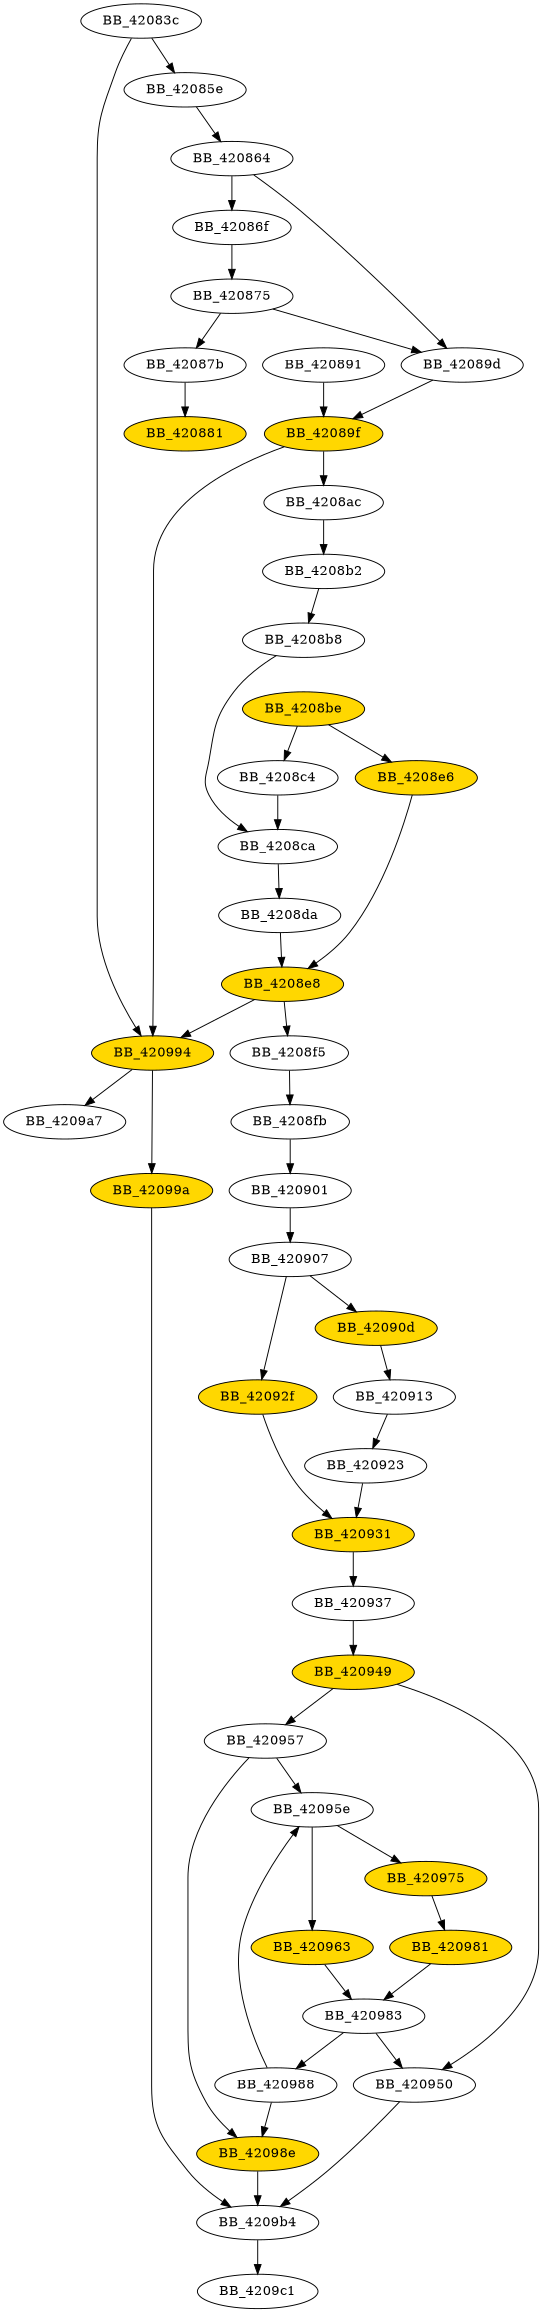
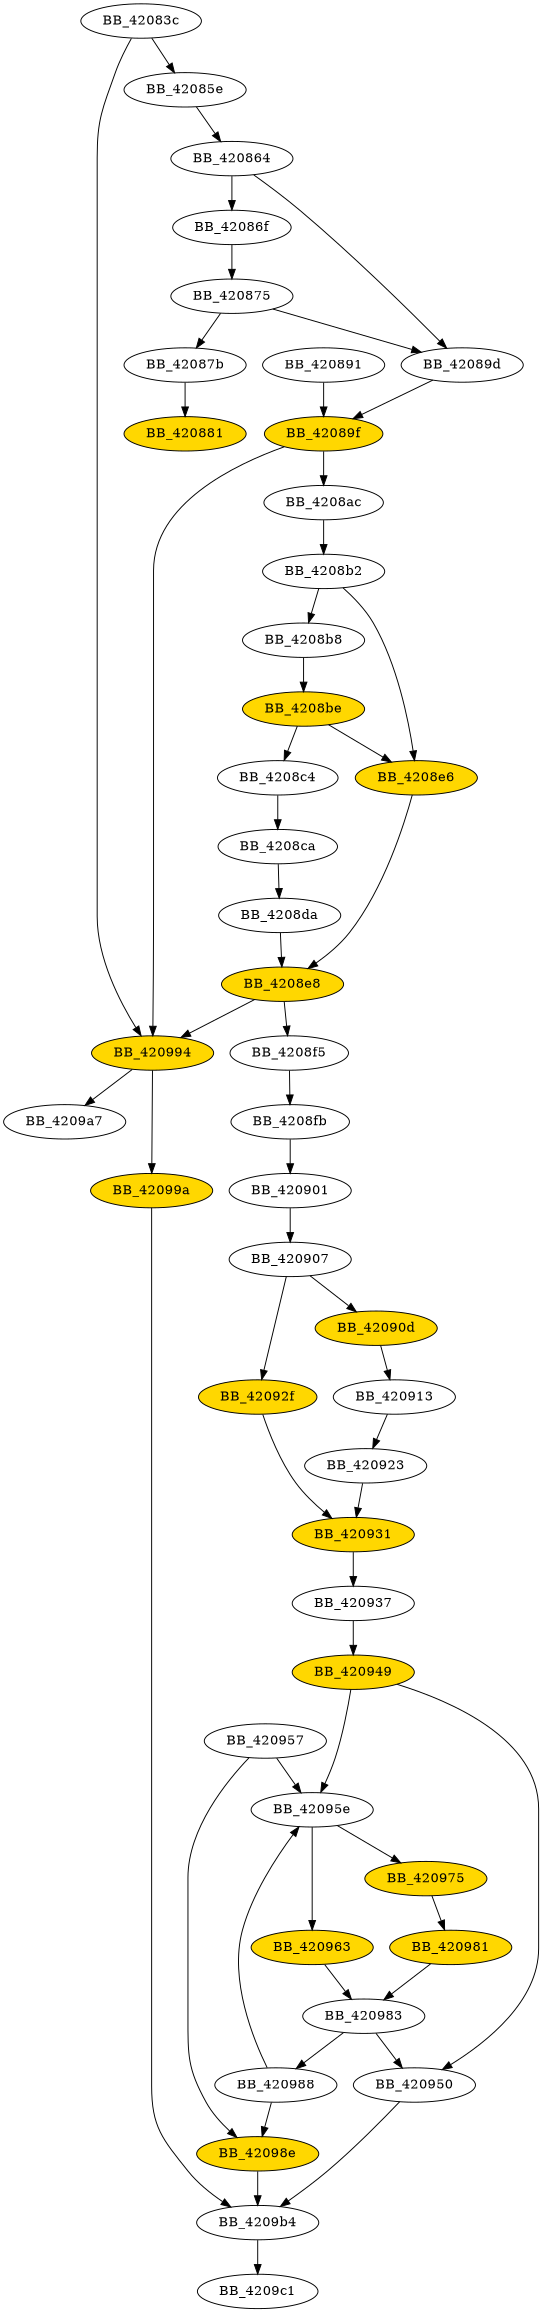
edge "BB_4208b2" -> "BB_4208e6": added
edge "BB_4208b8" -> "BB_4208ca": now "BB_4208b8" -> "BB_4208be"
edge "BB_420949" -> "BB_420957": now "BB_420949" -> "BB_42095e"
